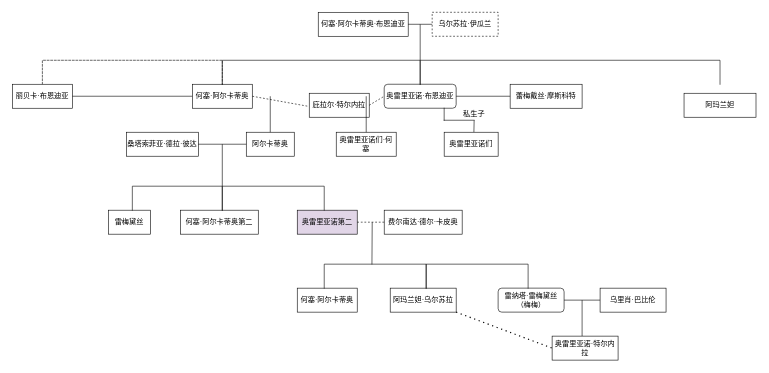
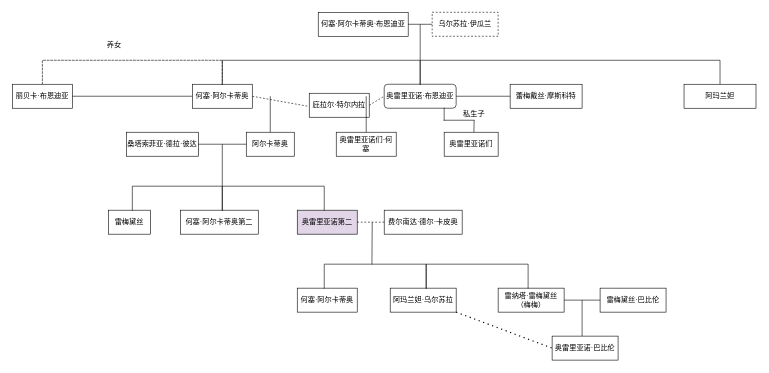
node "养女": added
node "阿玛兰妲": moved (720, 105) -> (720, 96)
node "雷纳塔·雷梅黛丝（梅梅）": shape rounded rectangle -> rectangle
node "乌里肖·巴比伦": label "乌里肖·巴比伦" -> "雷梅黛丝·巴比伦"
node "奥雷里亚诺·特尔内拉": label "奥雷里亚诺·特尔内拉" -> "奥雷里亚诺·巴比伦"
